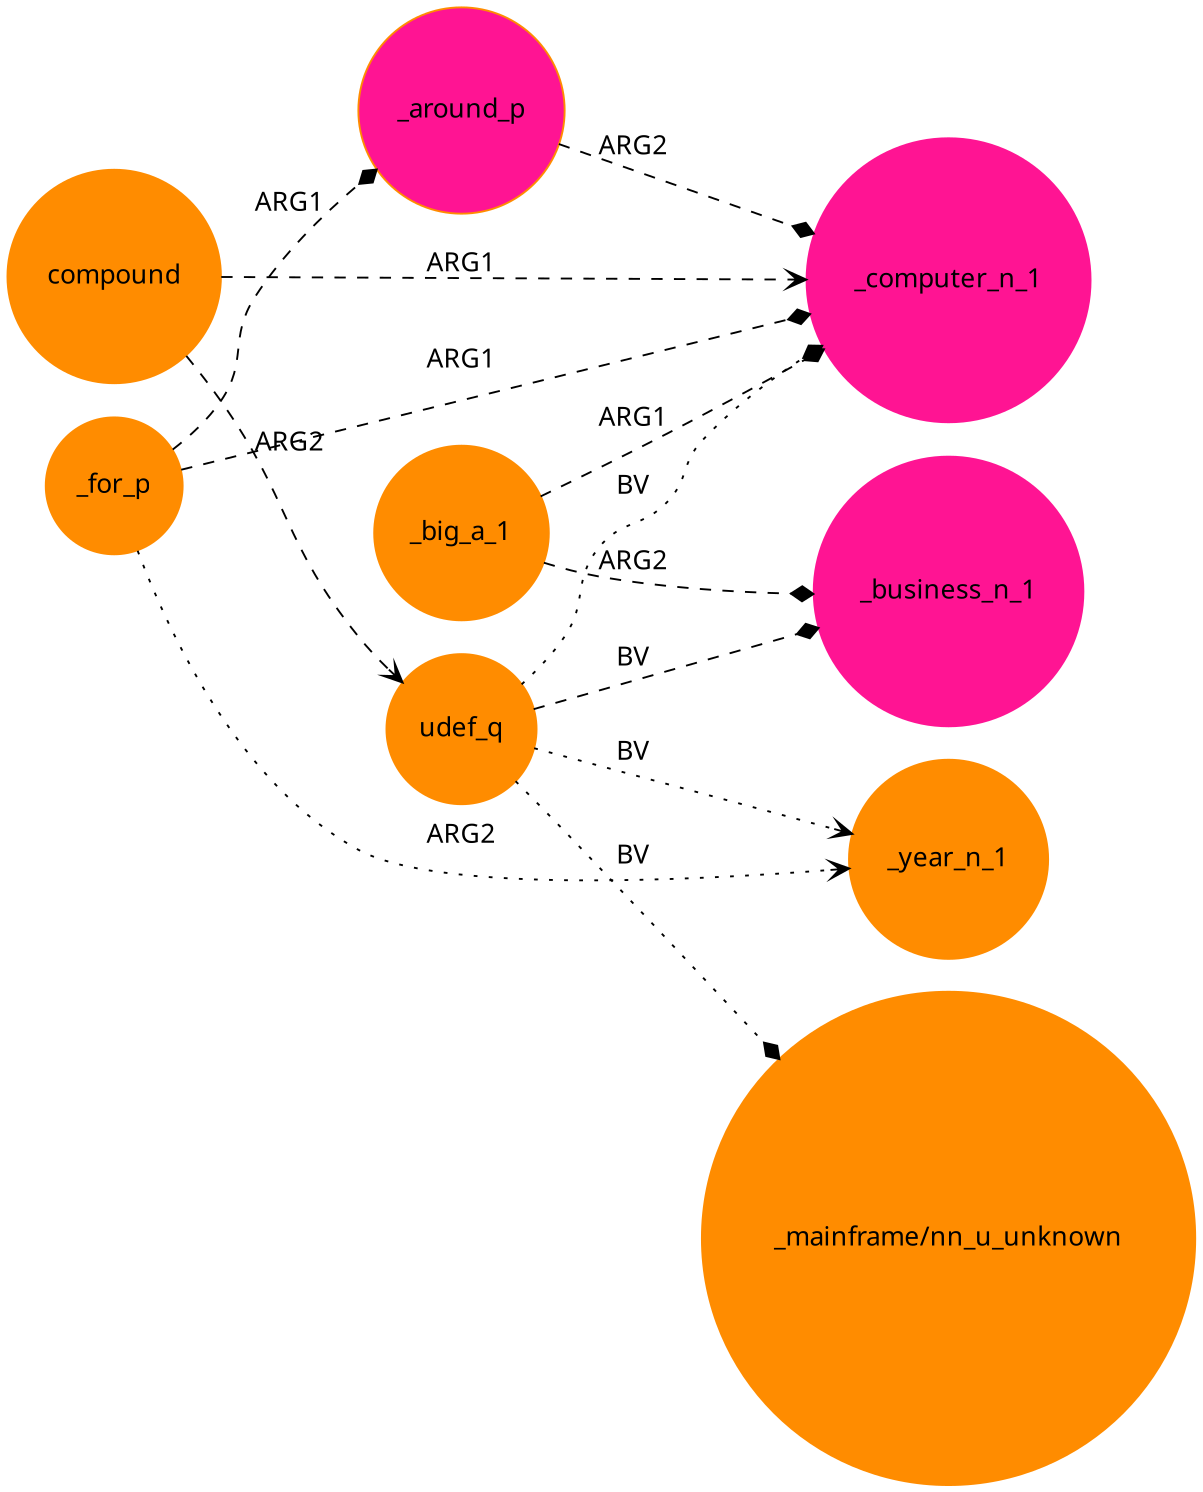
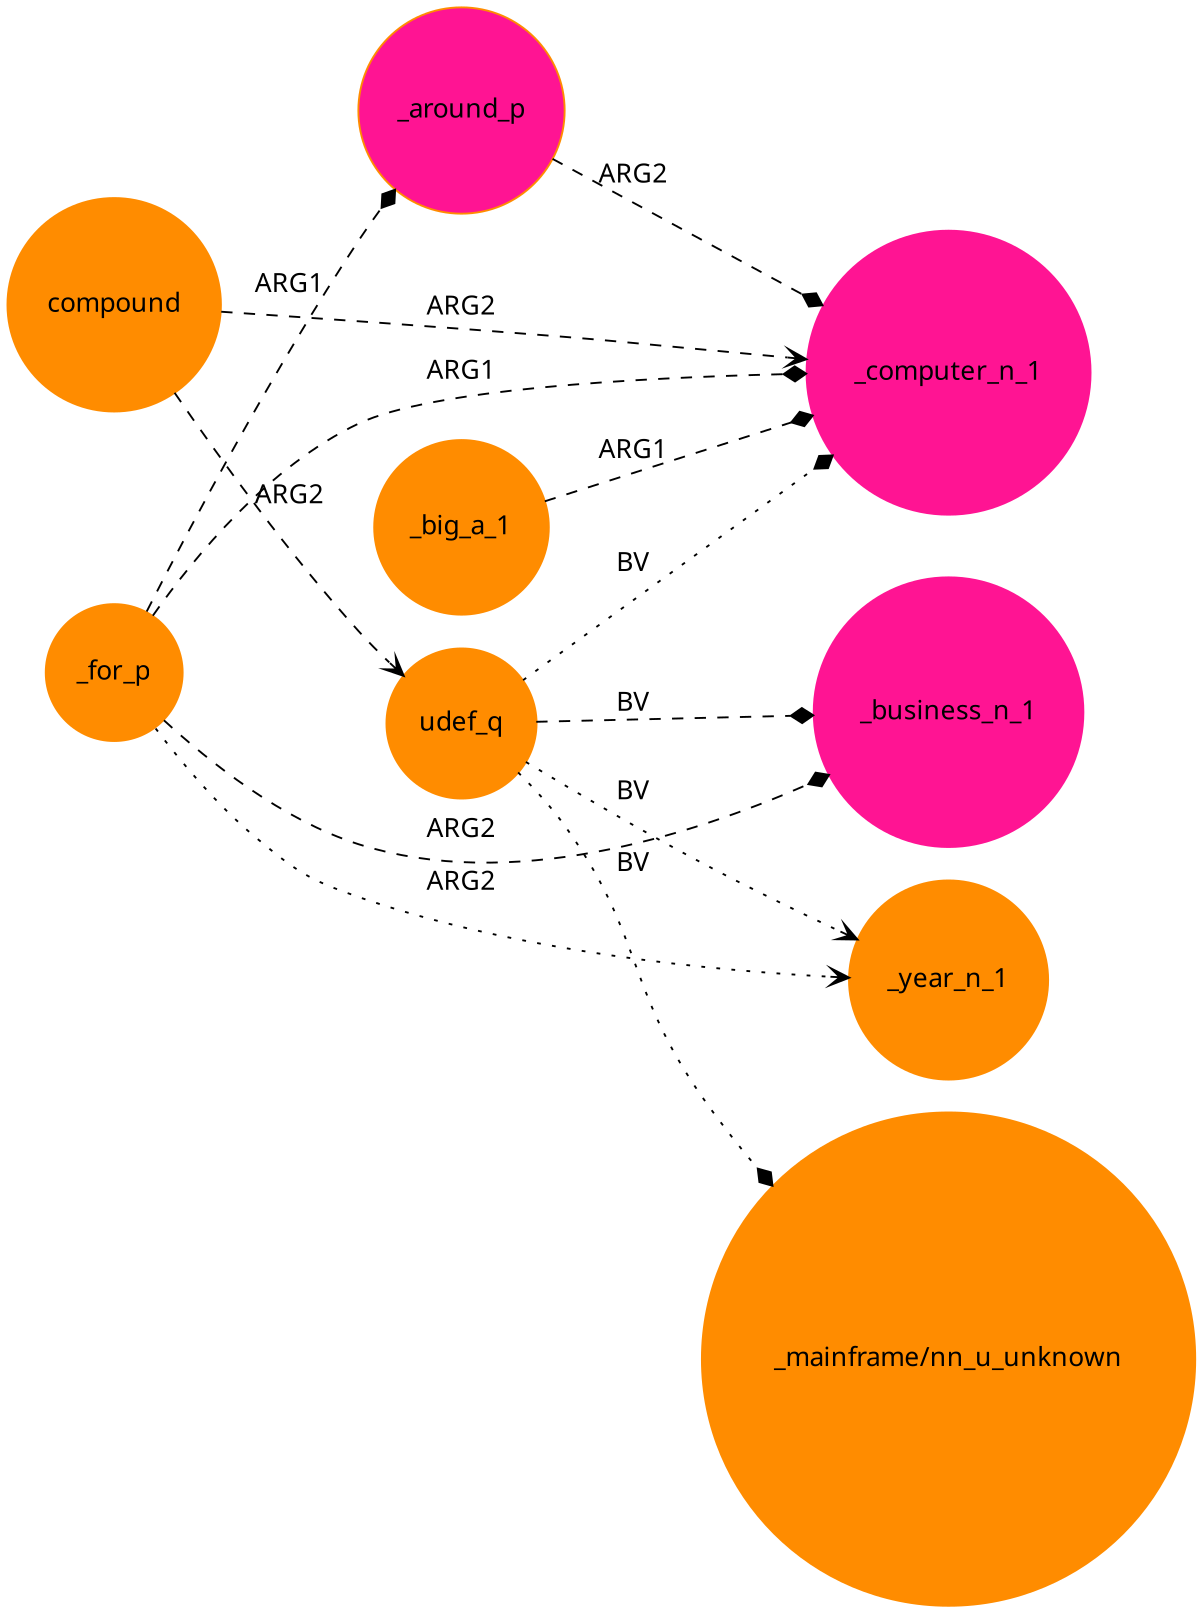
edge "compound" -> "_computer_n_1": label "ARG1" -> "ARG2"
edge "_big_a_1" -> "_business_n_1": now "_for_p" -> "_business_n_1"
